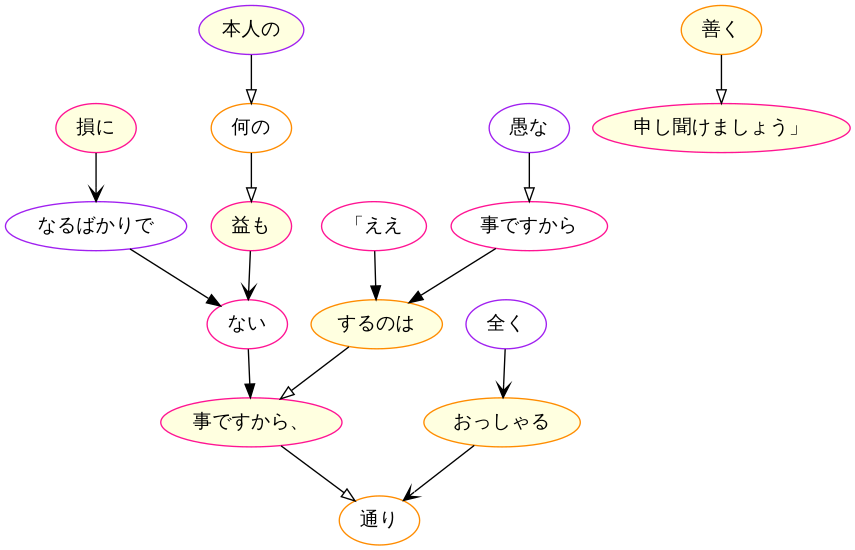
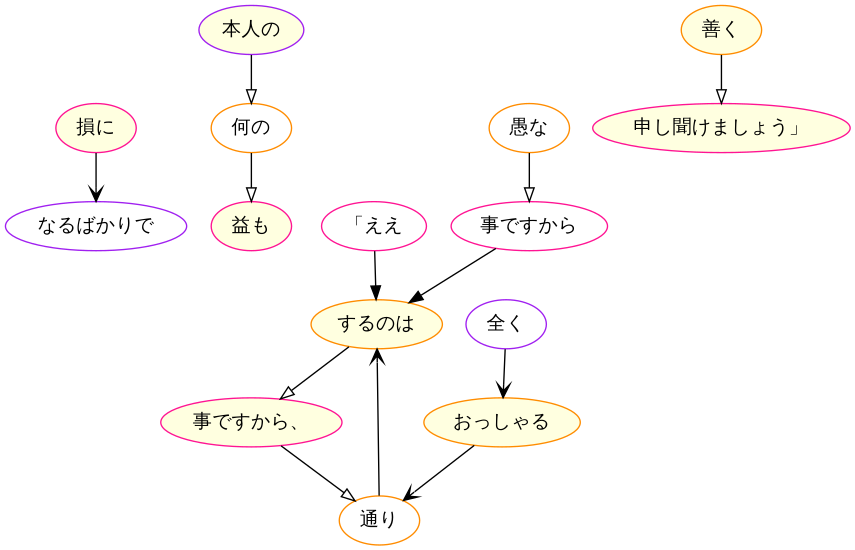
node "愚な": color purple -> darkorange
node "ない": removed
edge "通り" -> "するのは": added
